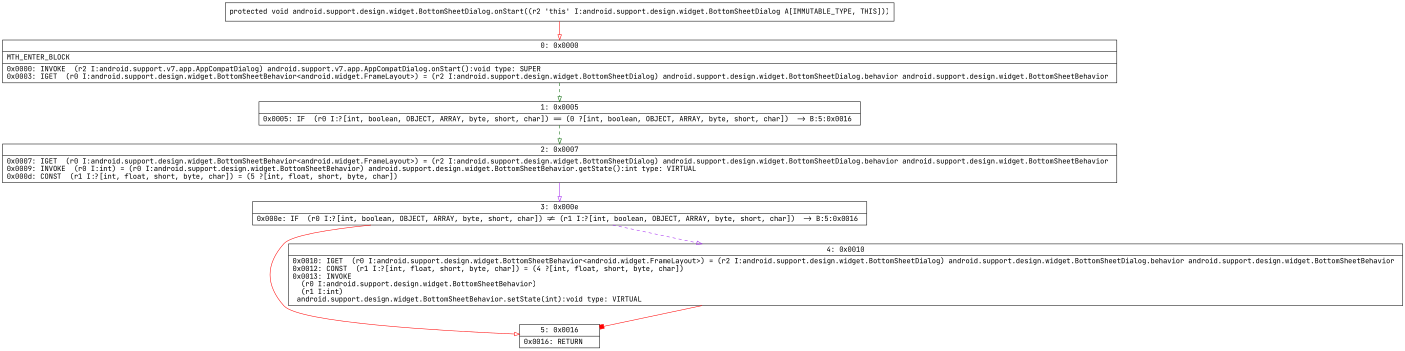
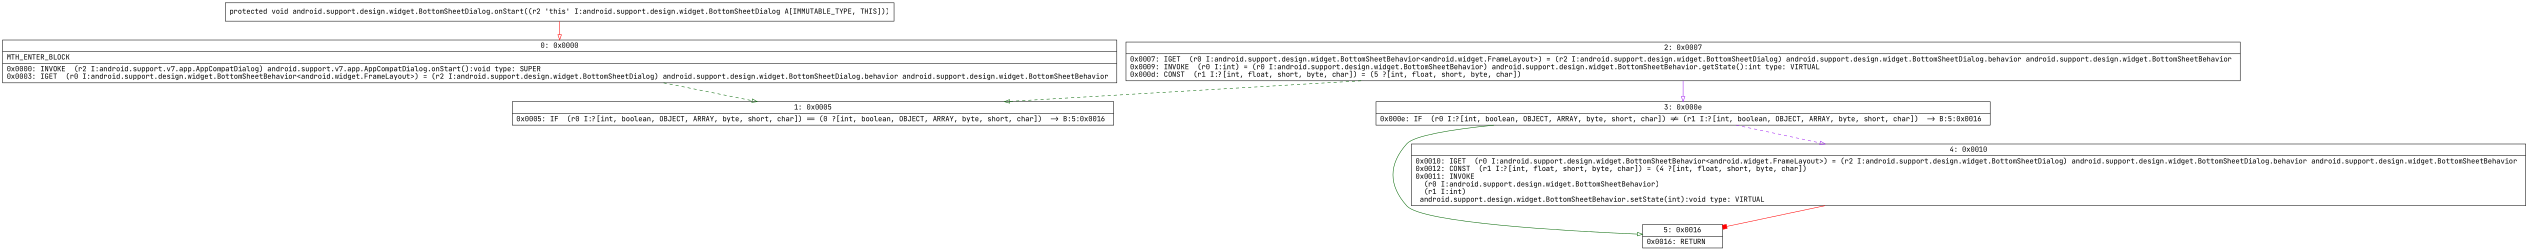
edge "1: 0x0005" -> "2: 0x0007": reversed
node "4: 0x0010": text "0x0013: INVOKE" -> "0x0011: INVOKE"
edge "3: 0x000e" -> "5: 0x0016": color red -> darkgreen
